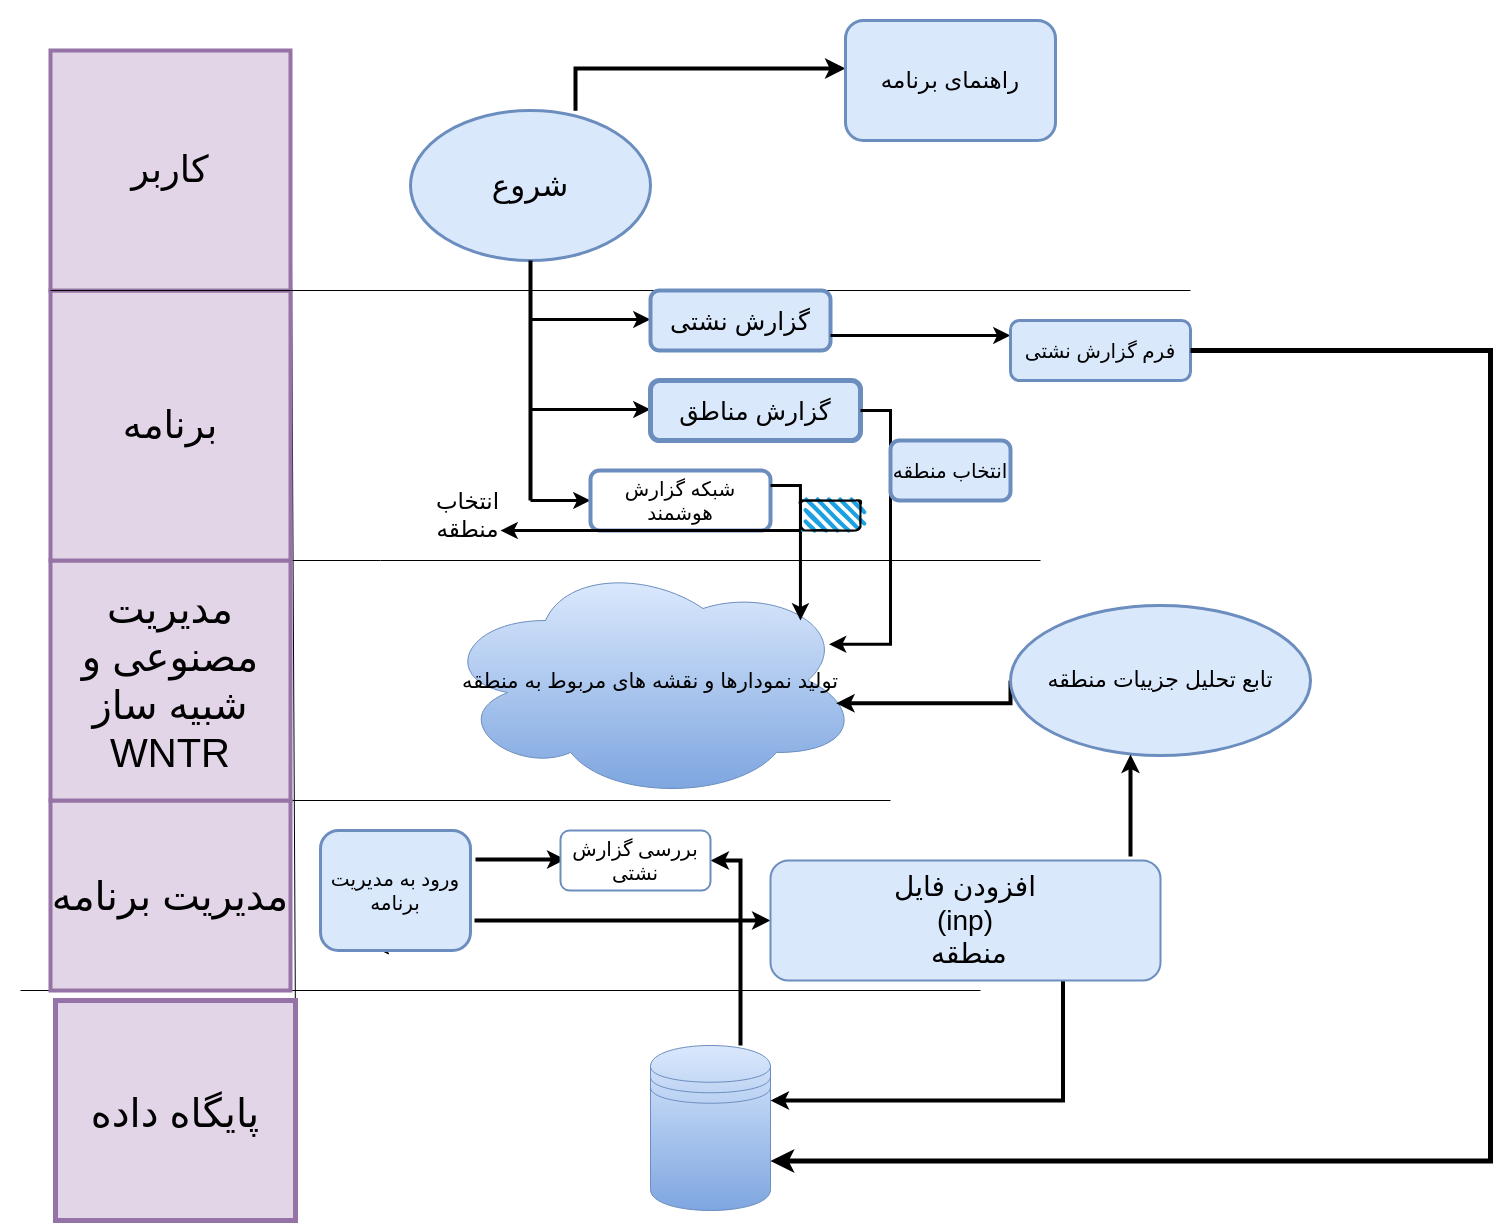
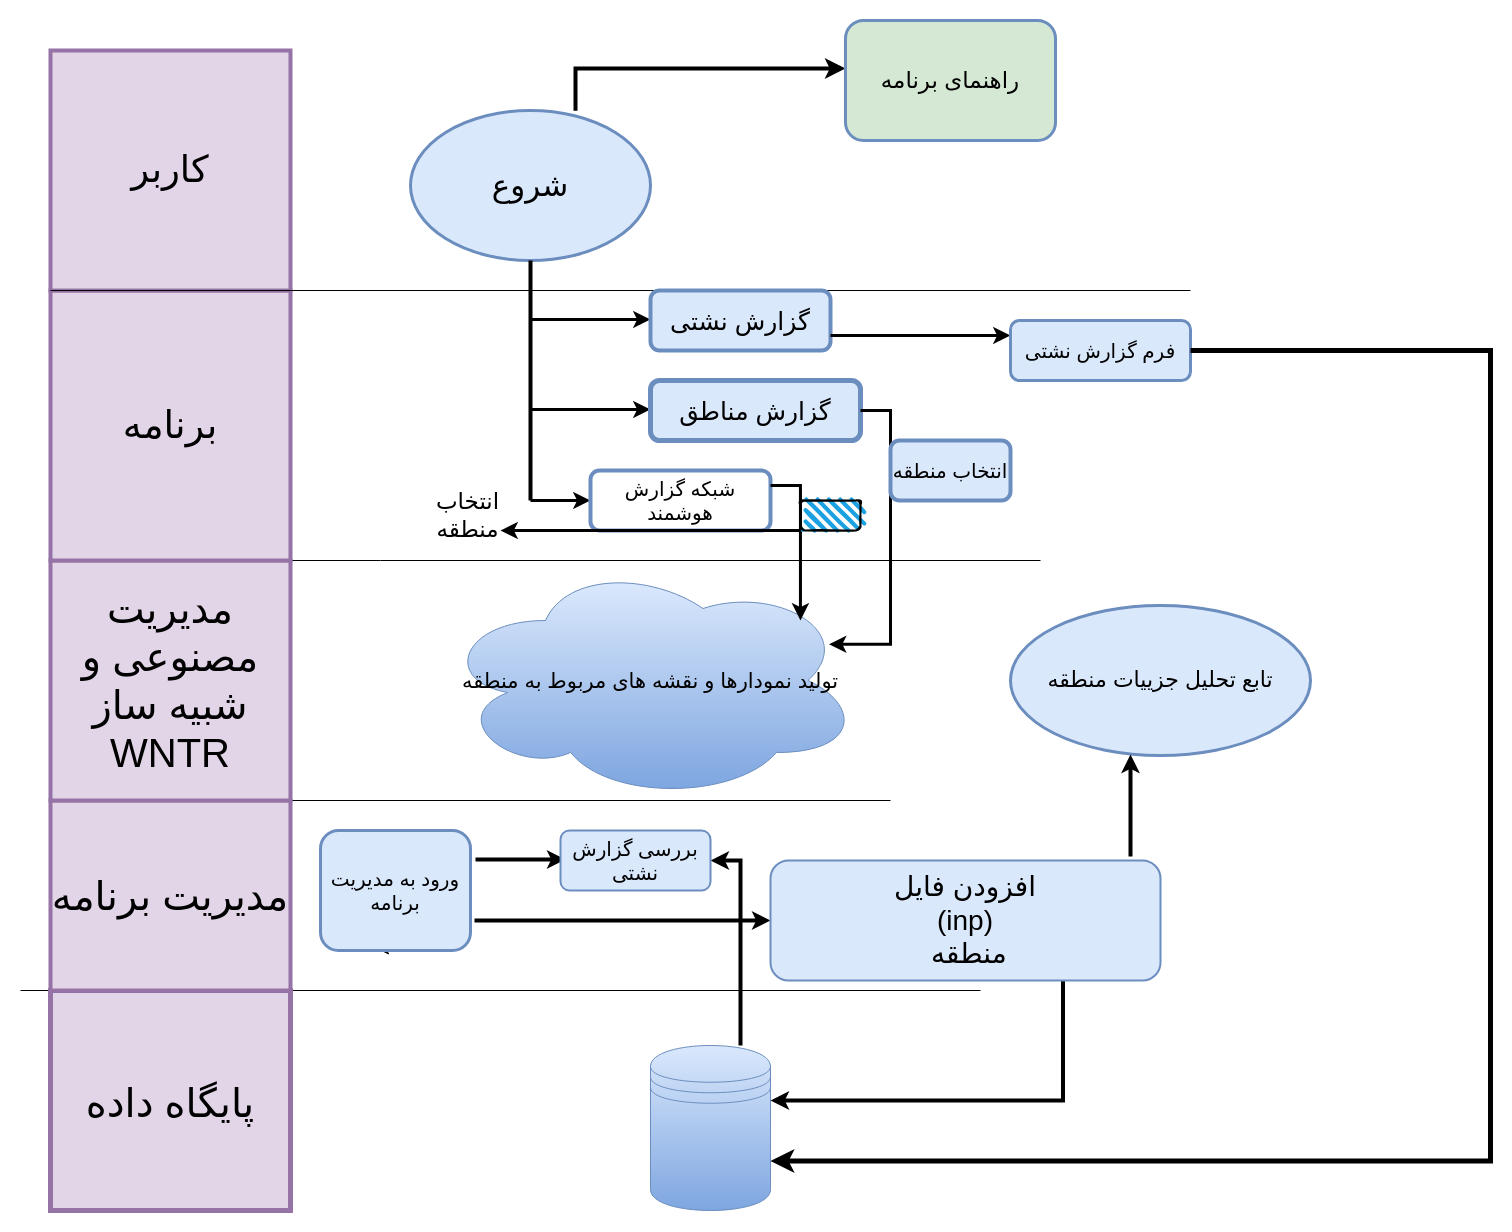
node "راهنمای برنامه": fillcolor #dae8fc -> #d5e8d4
edge "تابع تحلیل جزییات منطقه" -> "تولید نمودارها و نقشه های مربوط به منطقه": removed
node "بررسی گزارش نشتی": fillcolor #ffffff -> #dae8fc
node "پایگاه داده": moved (176, 1111) -> (171, 1101)
